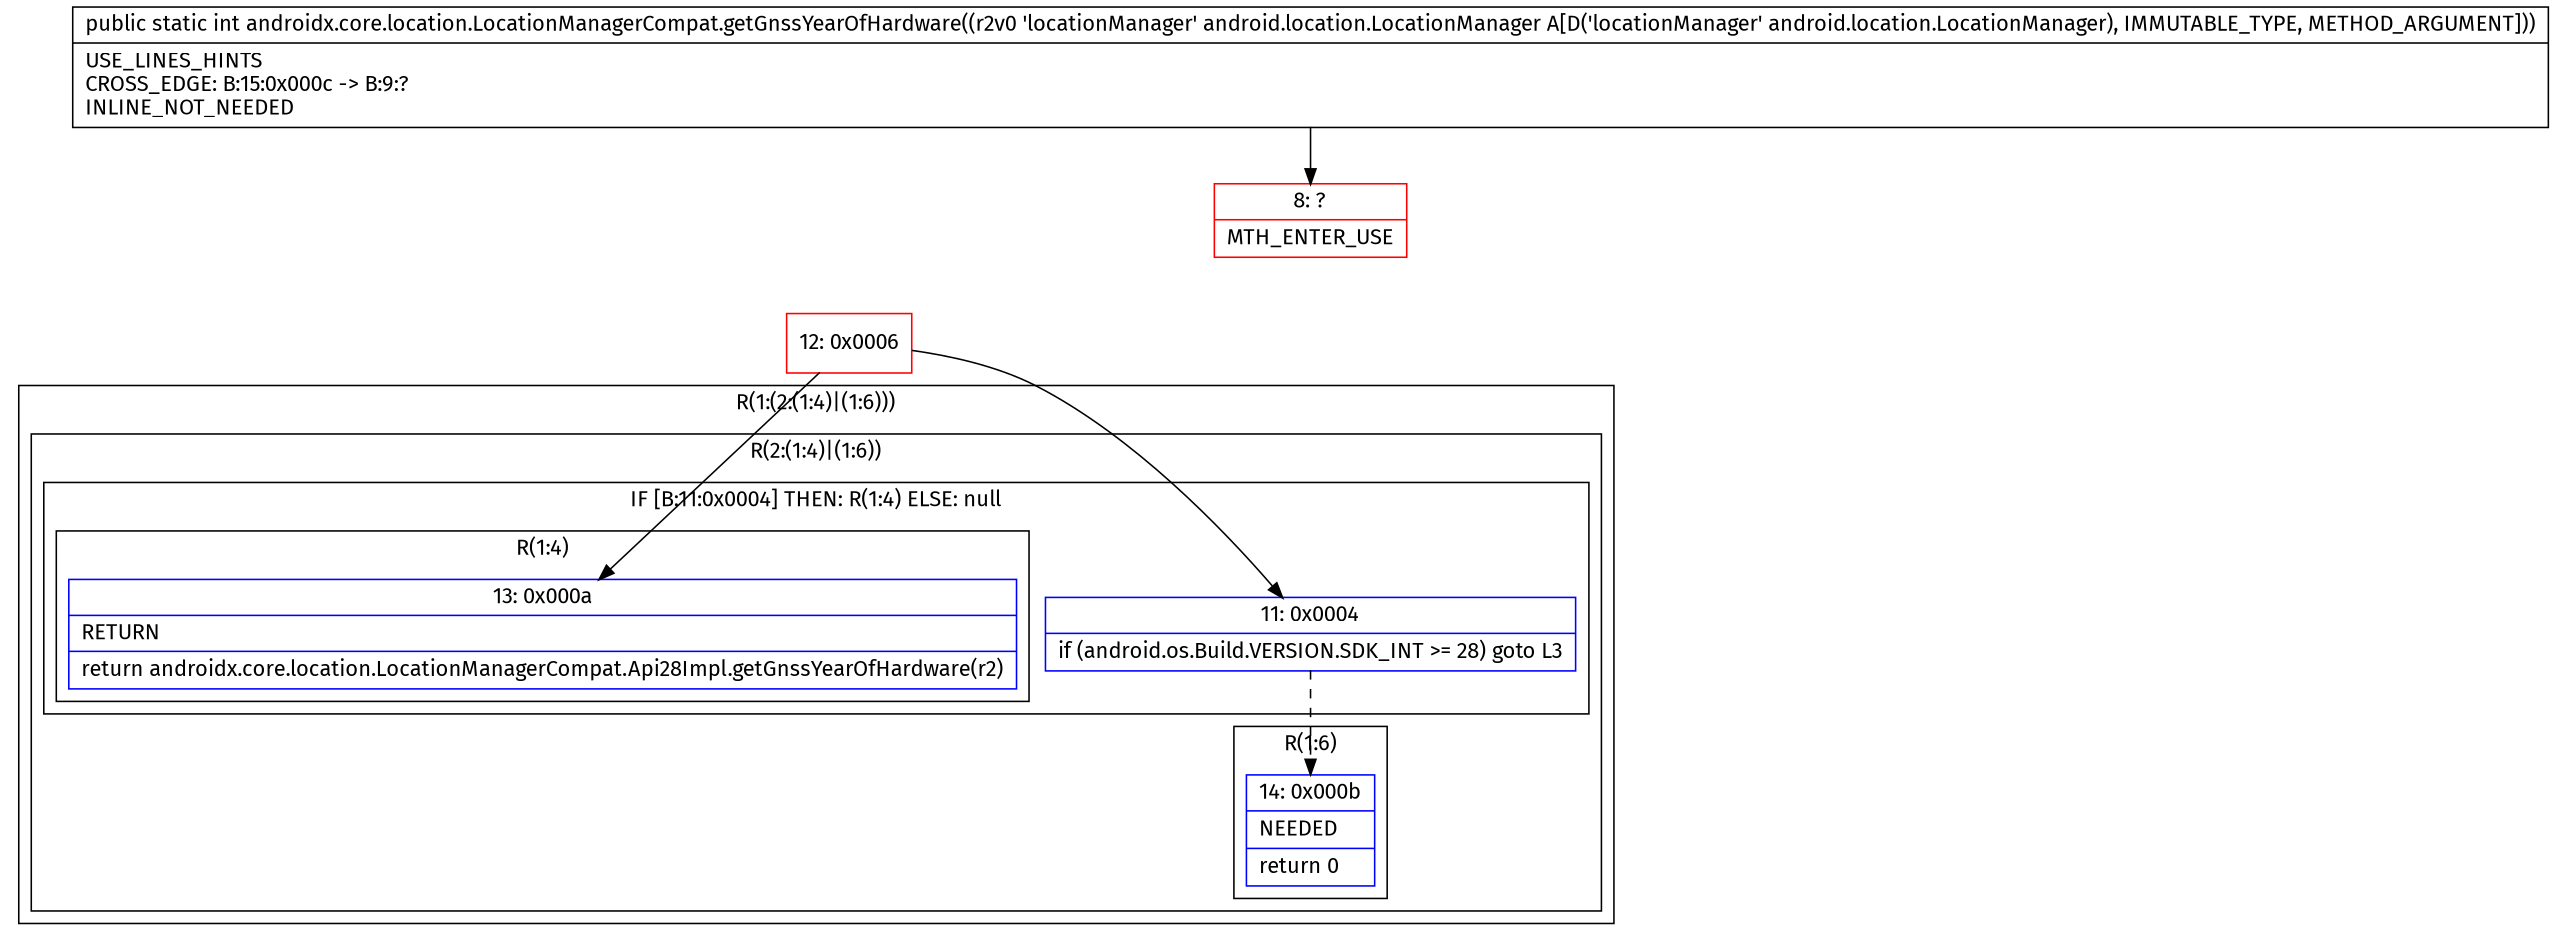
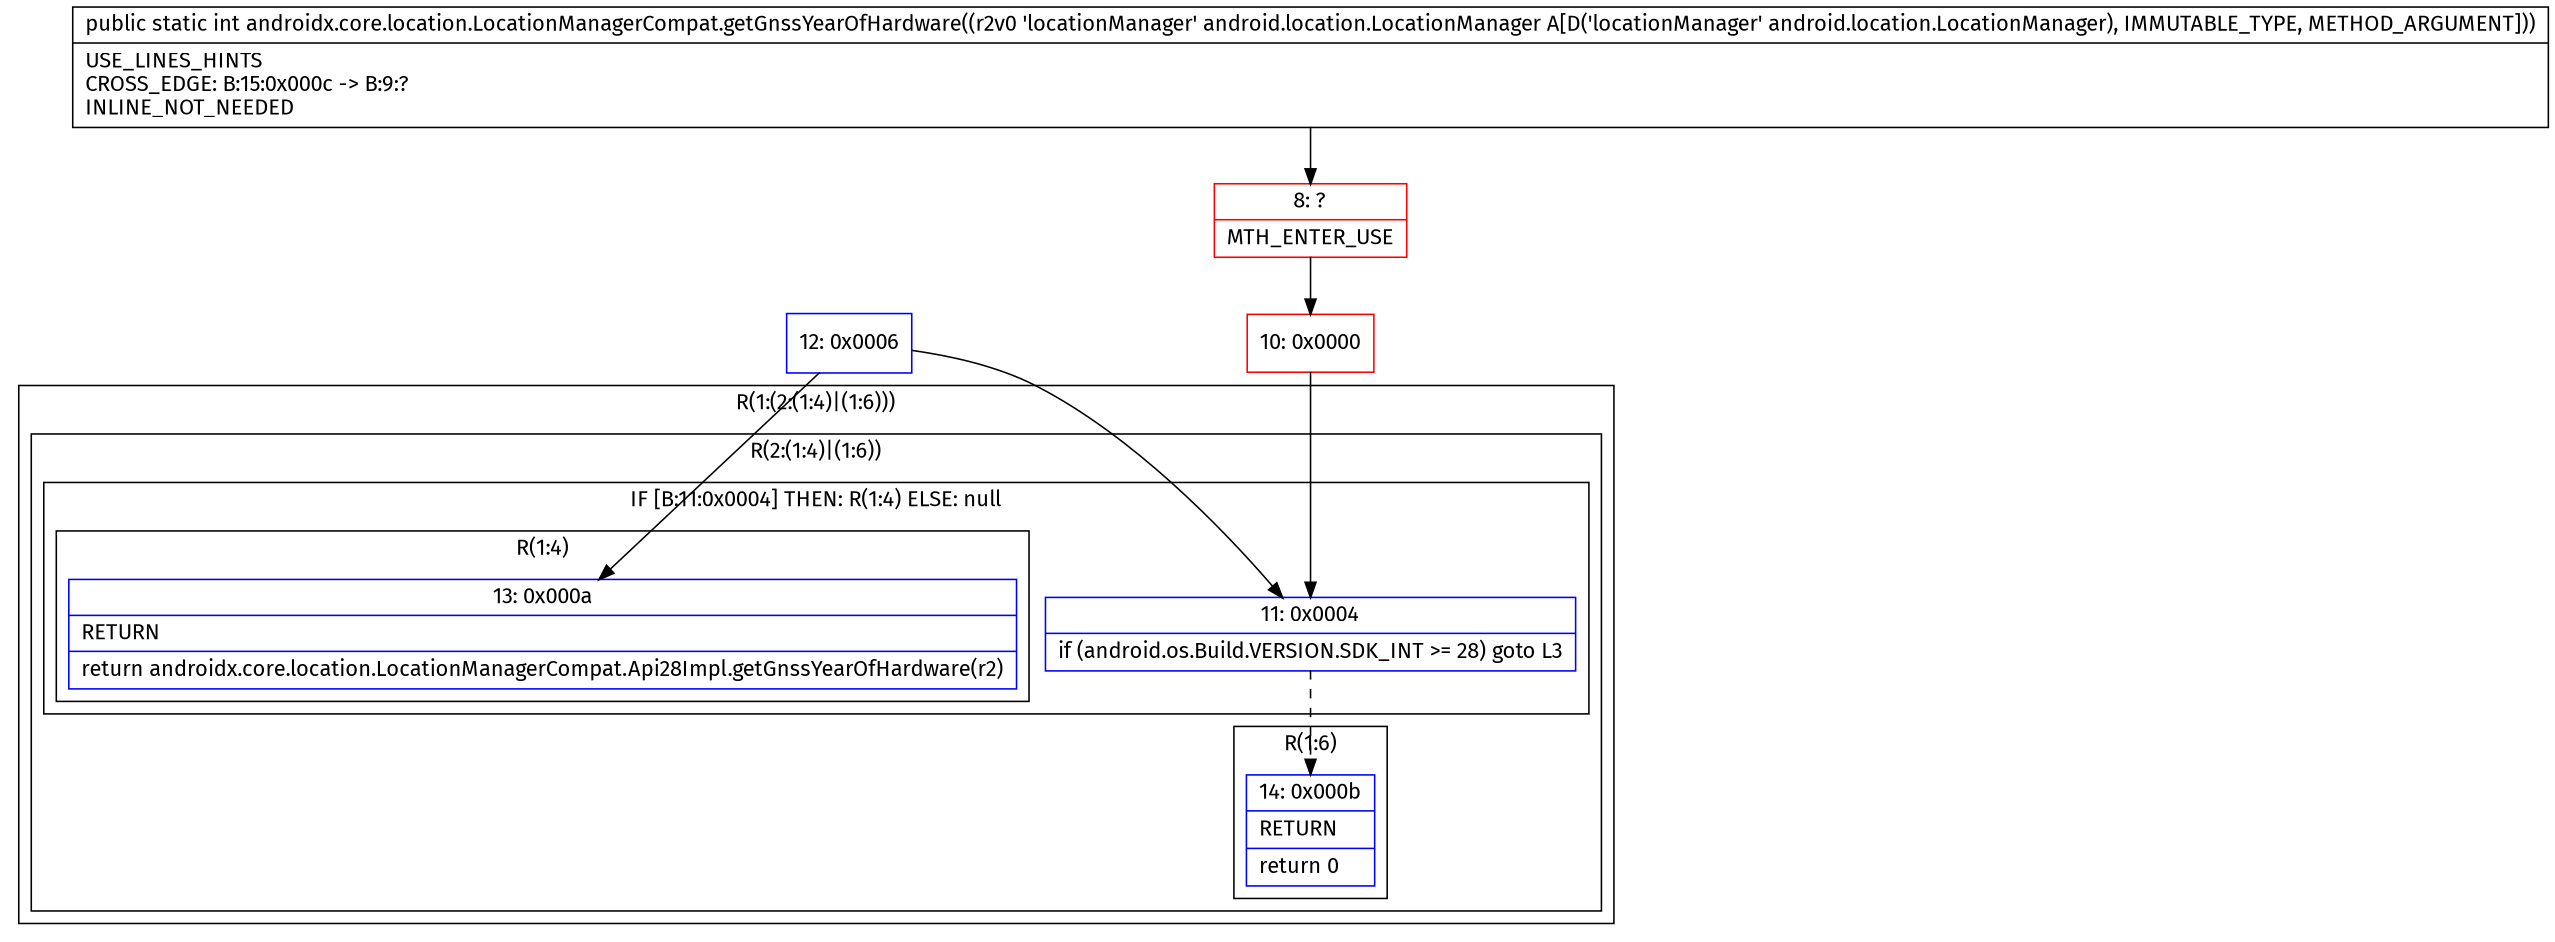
node "12: 0x0006": color red -> blue
node "10: 0x0000": added
node "14: 0x000b": text "NEEDED" -> "RETURN"
